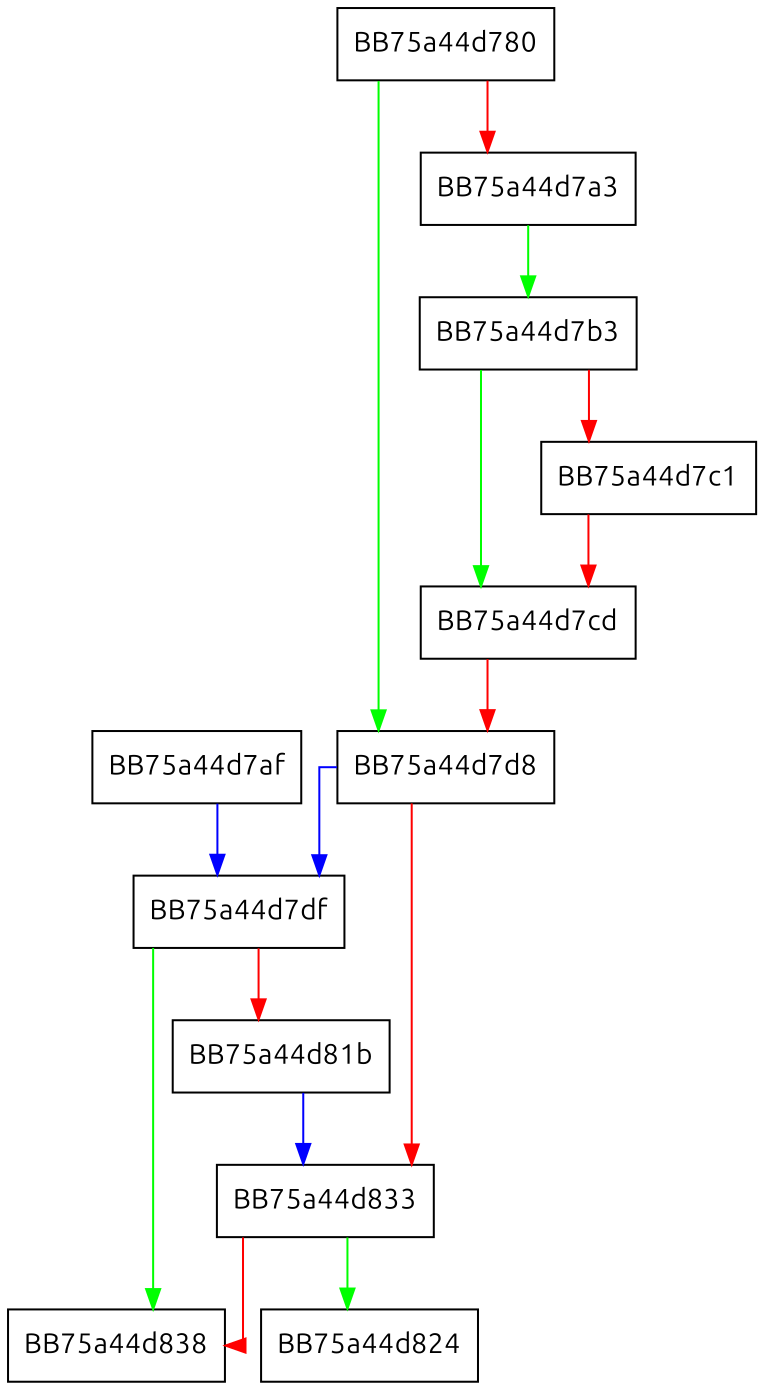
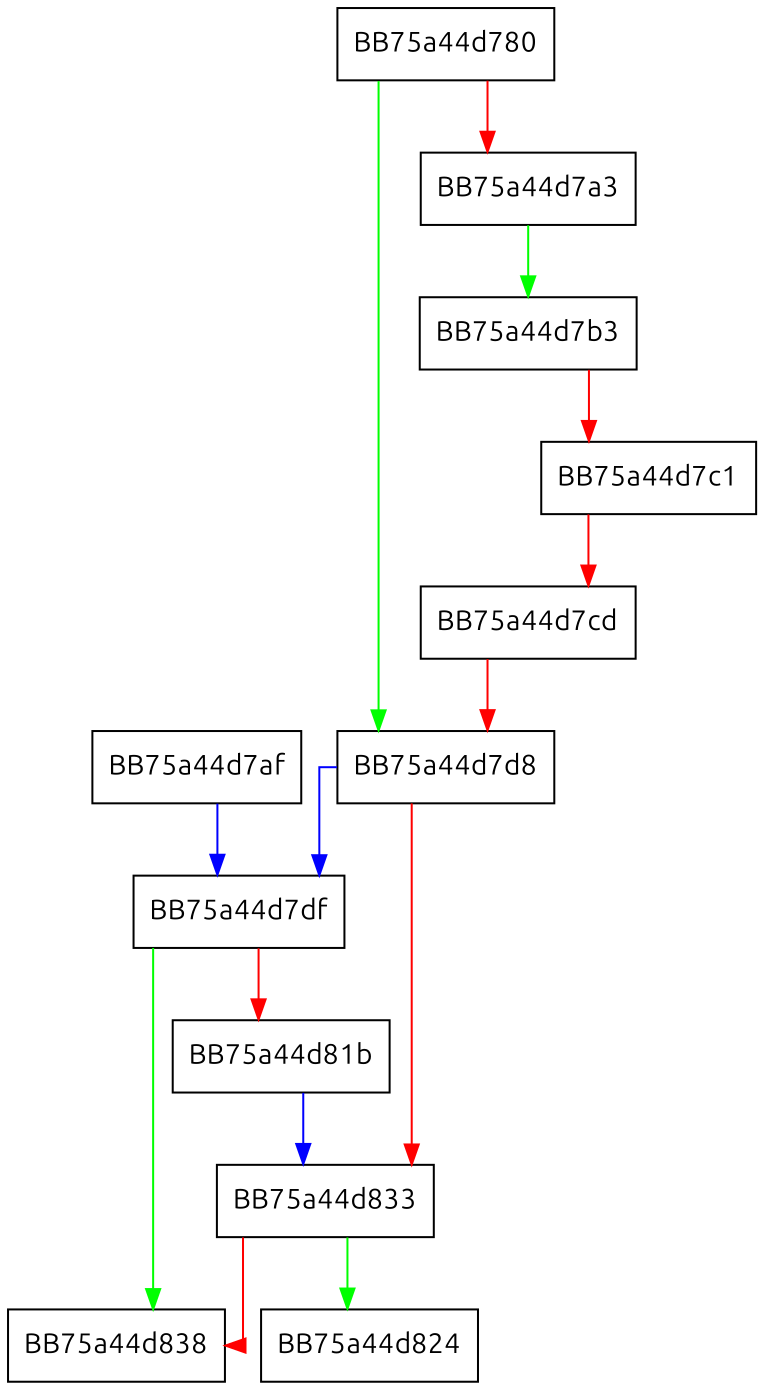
edge "BB75a44d7b3" -> "BB75a44d7cd": removed
